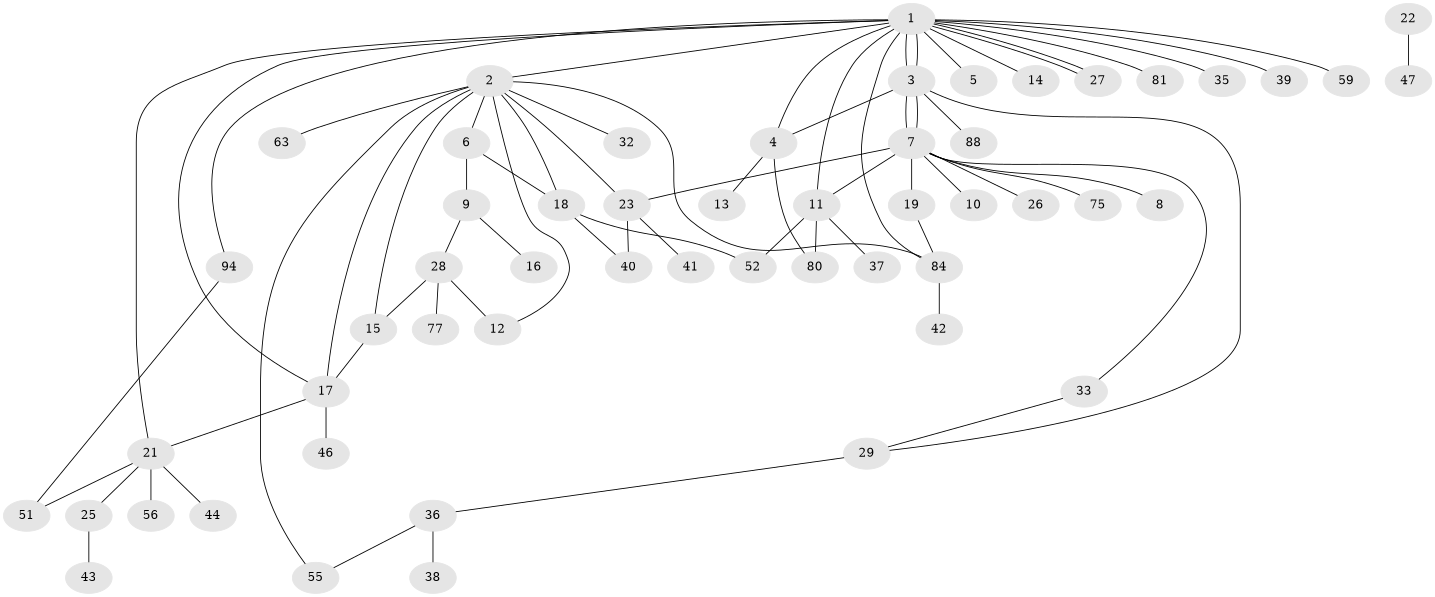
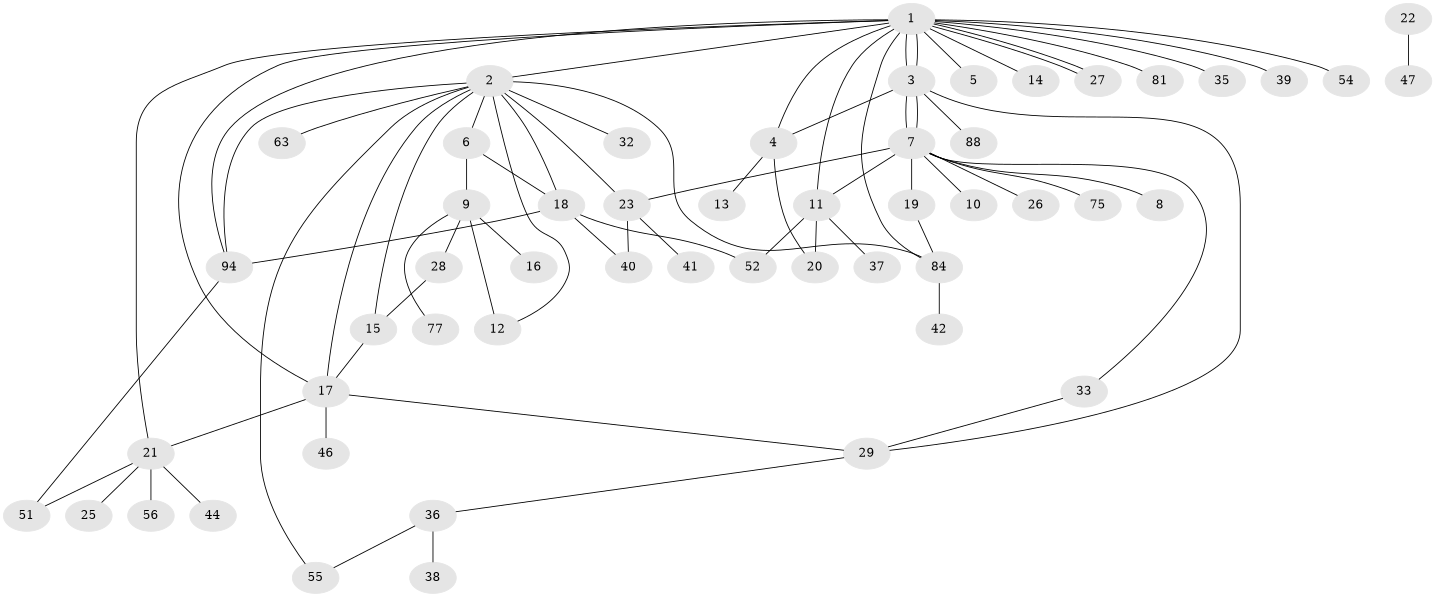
node "59": label "59" -> "54"
edge "2" -- "94": added
edge "18" -- "94": added
node "80": label "80" -> "20"
edge "28" -- "12": now "9" -- "12"
edge "28" -- "77": now "9" -- "77"
edge "17" -- "29": added
node "43": removed
